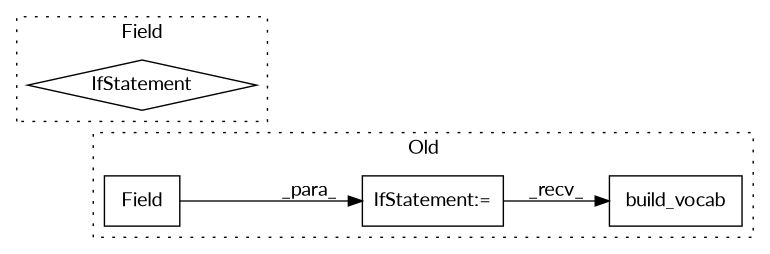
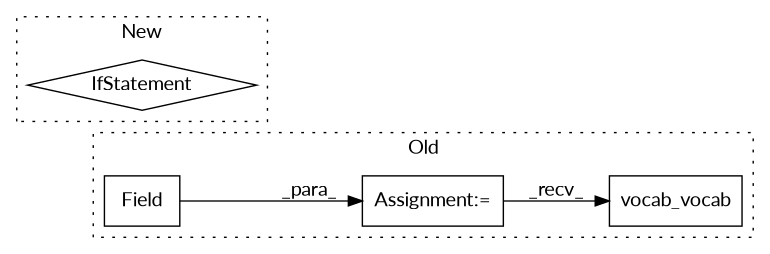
cluster "Field": label "Field" -> "New"
node "IfStatement:=": label "IfStatement:=" -> "Assignment:="
node "build_vocab": label "build_vocab" -> "vocab_vocab"
